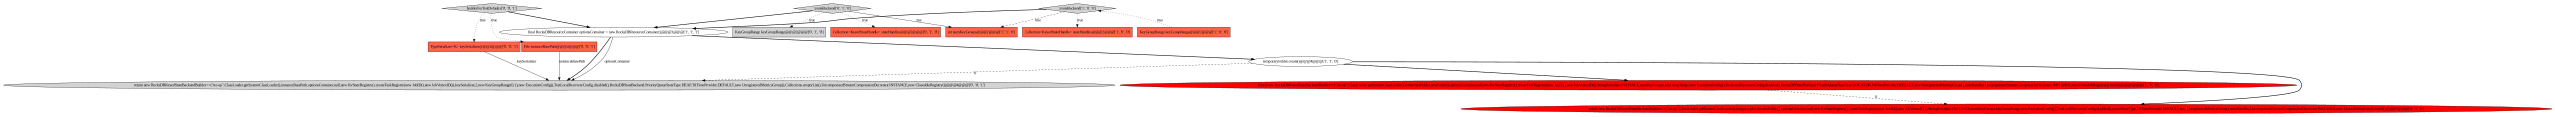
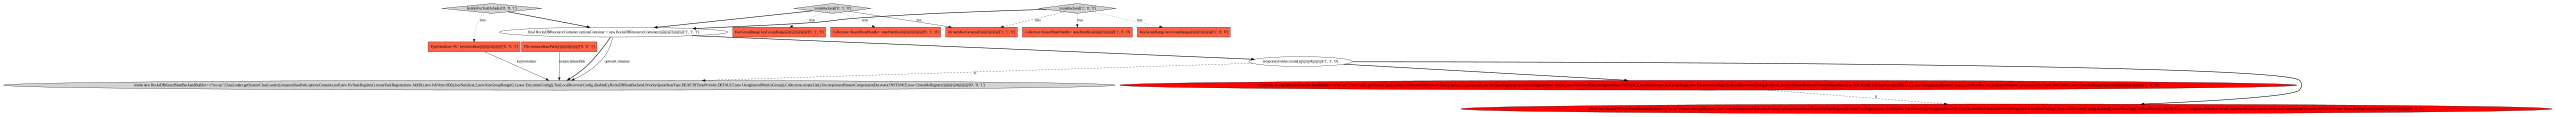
edge "KeyGroupRange keyGroupRange@@@2@@@['1', '0', '0']" -> "createBackend['1', '0', '0']": reversed
node "KeyGroupRange keyGroupRange@@@2@@@['0', '1', '0']": fillcolor lightgray -> tomato
edge "builderForTestDefaults['0', '0', '1']" -> "File instanceBasePath@@@2@@@['0', '0', '1']": removed, label "true"
